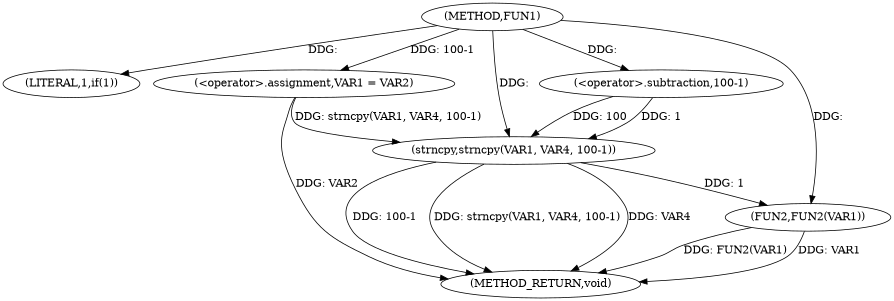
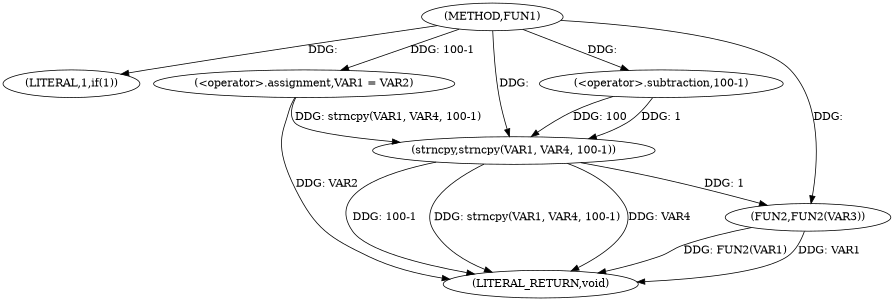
node "(FUN2,FUN2(VAR1))": label "(FUN2,FUN2(VAR1))" -> "(FUN2,FUN2(VAR3))"
node "(METHOD_RETURN,void)": label "(METHOD_RETURN,void)" -> "(LITERAL_RETURN,void)"
